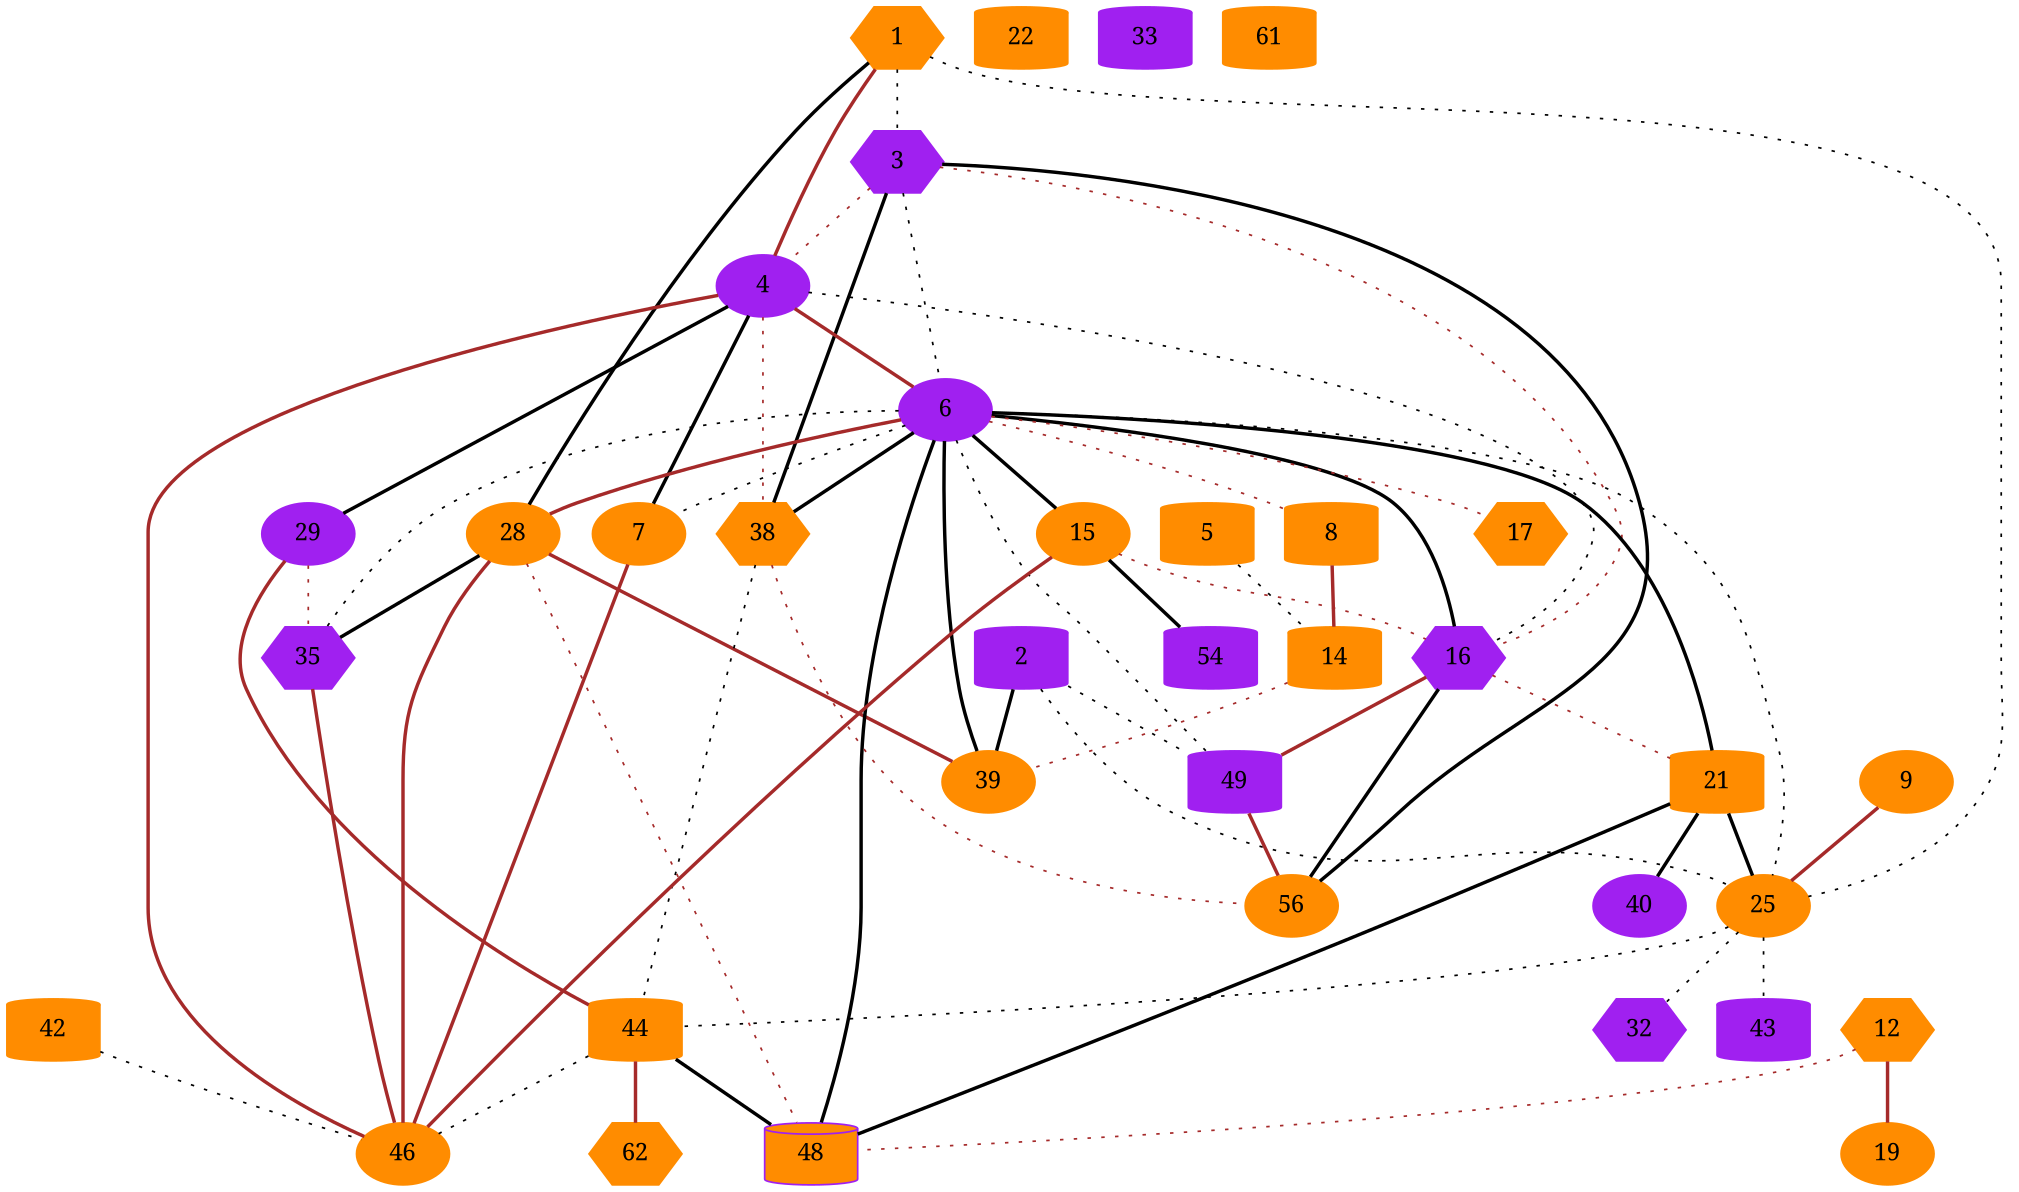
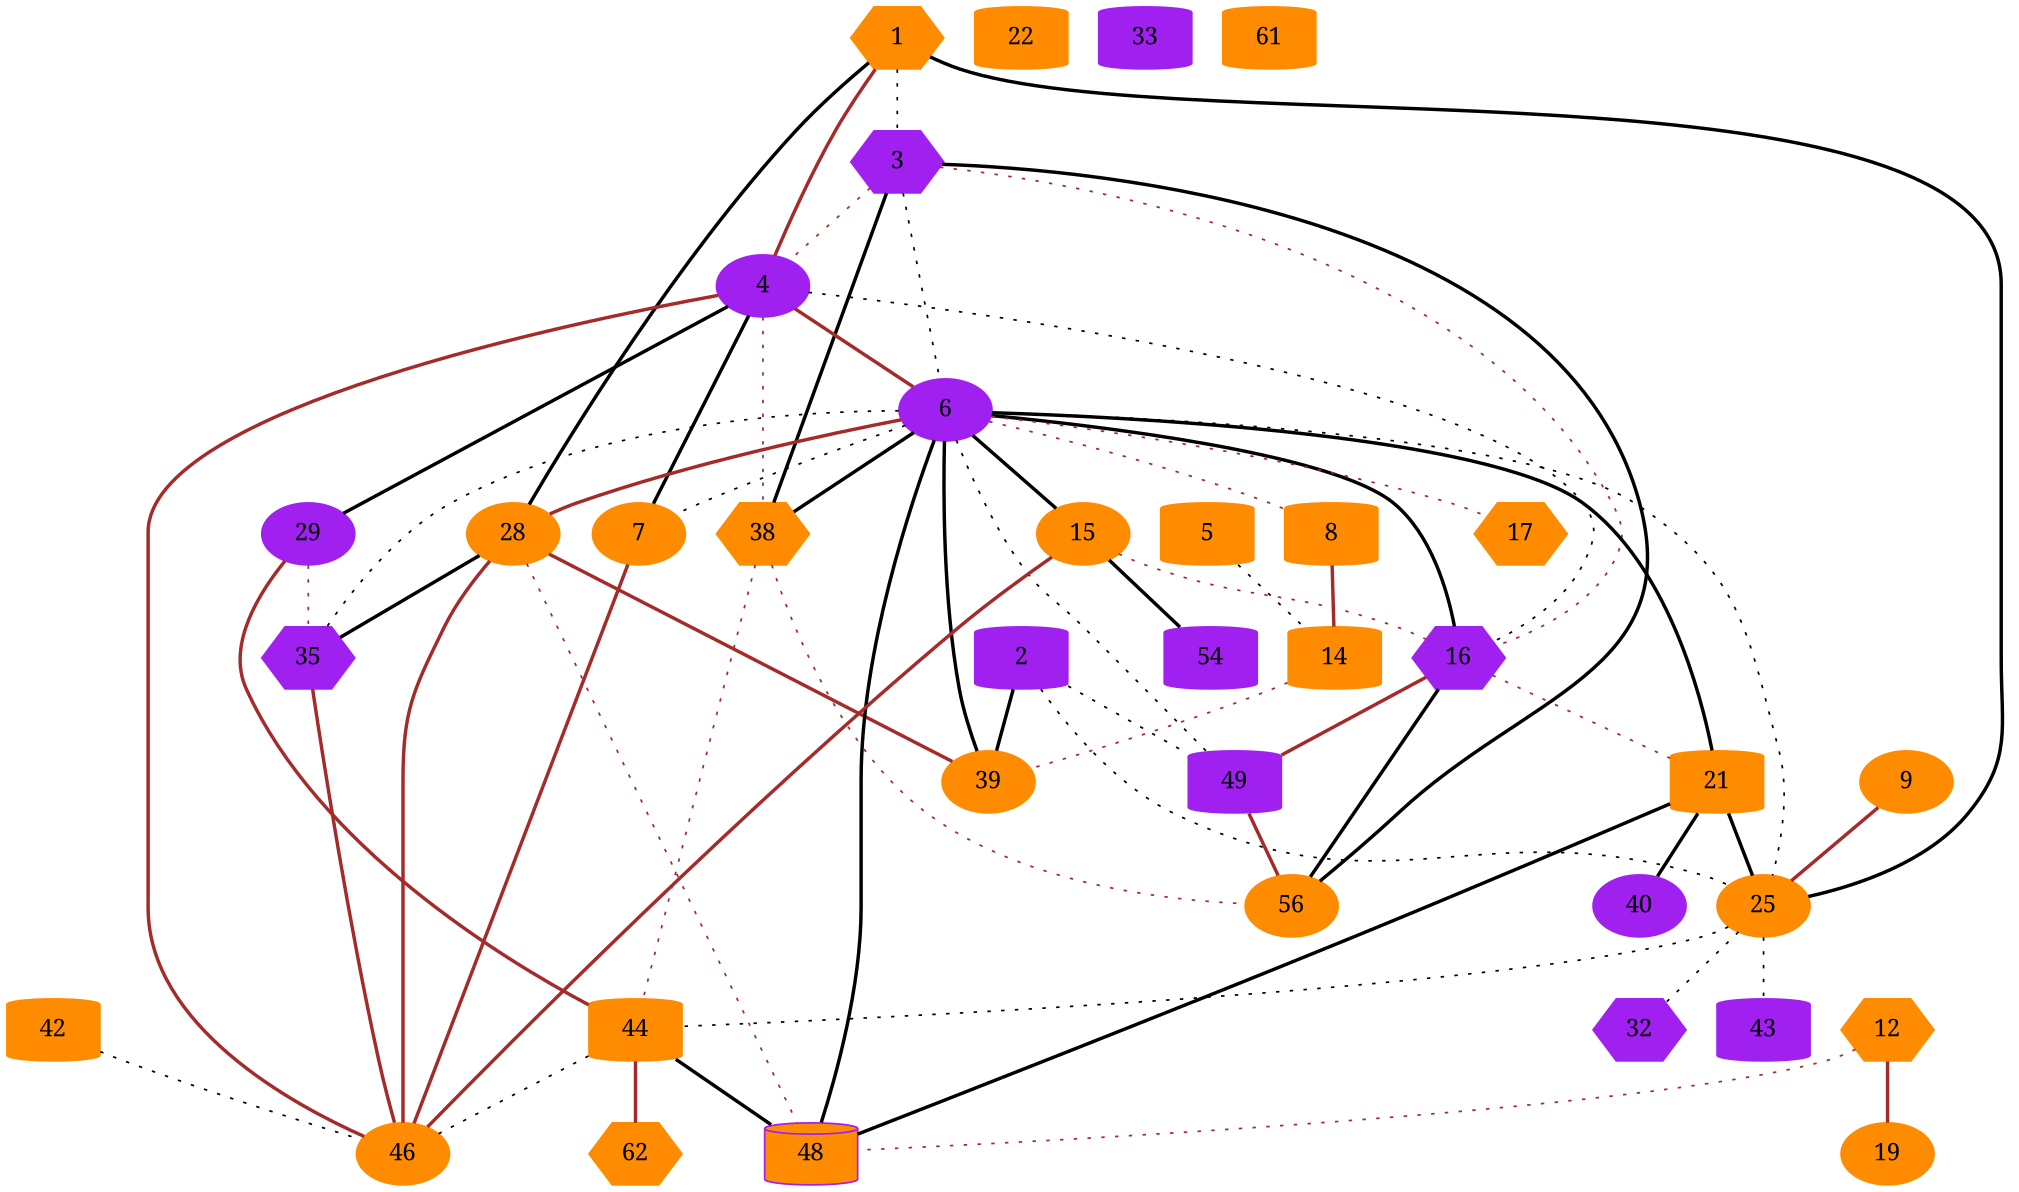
edge "1" -- "25": style dotted -> bold
edge "38" -- "44": color black -> brown
